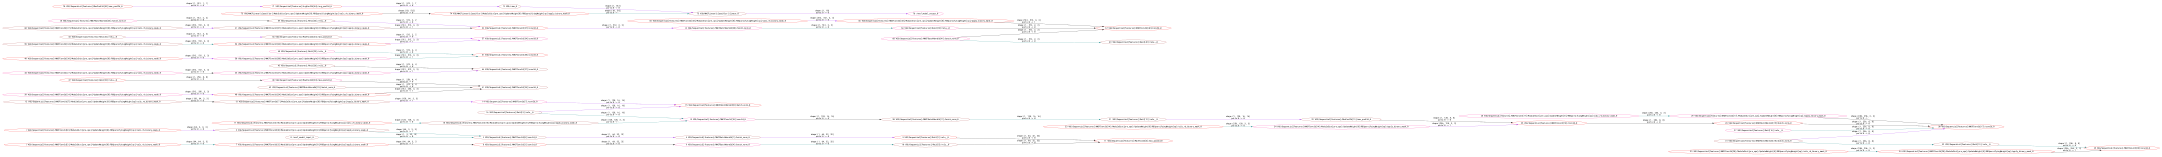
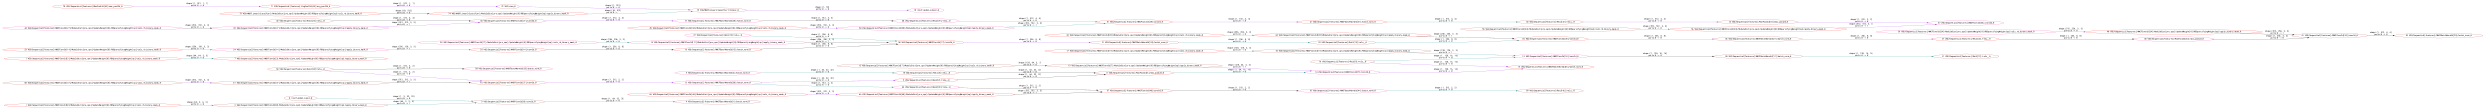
edge "58 VGG/Sequential[features]/NNCFBatchNorm2d[35]/batch_norm_0" -> "59 VGG/Sequential[features]/ReLU[36]/relu__0": reversed
node "47 VGG/Sequential[features]/NNCFBatchNorm2d[28]/batch_norm_0": added
node "52 VGG/Sequential[features]/NNCFBatchNorm2d[31]/batch_norm_0": added
edge "68 VGG/Sequential[features]/NNCFBatchNorm2d[41]/batch_norm_0" -> "67 VGG/Sequential[features]/NNCFConv2d[40]/conv2d_0": reversed
node "36 VGG/Sequential[features]/NNCFBatchNorm2d[21]/batch_norm_0": added
edge "11 VGG/Sequential[features]/MaxPool2d[6]/max_pool2d_0" -> "14 VGG/Sequential[features]/NNCFConv2d[7]/conv2d_0": added, label "shape:(1, 64, 16, 16) ports:0 -> 0"
edge "42 VGG/Sequential[features]/NNCFBatchNorm2d[25]/batch_norm_0" -> "41 VGG/Sequential[features]/NNCFConv2d[24]/conv2d_0": reversed
node "22 VGG/Sequential[features]/MaxPool2d[13]/max_pool2d_0": removed
edge "31 VGG/Sequential[features]/NNCFBatchNorm2d[18]/batch_norm_0" -> "30 VGG/Sequential[features]/NNCFConv2d[17]/conv2d_0": reversed
edge "4 VGG/Sequential[features]/NNCFBatchNorm2d[1]/batch_norm_0" -> "5 VGG/Sequential[features]/ReLU[2]/relu__0": now "63 VGG/Sequential[features]/NNCFBatchNorm2d[38]/batch_norm_0" -> "5 VGG/Sequential[features]/ReLU[2]/relu__0"
node "8 VGG/Sequential[features]/NNCFConv2d[3]/conv2d_0": removed
